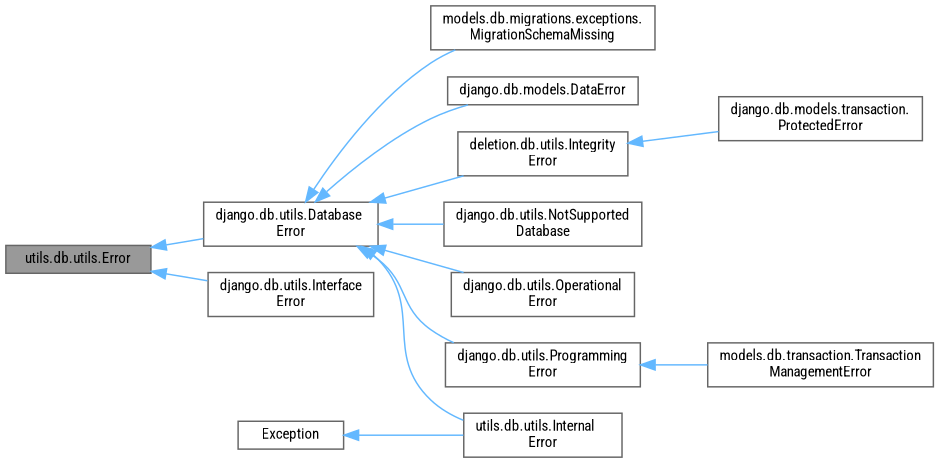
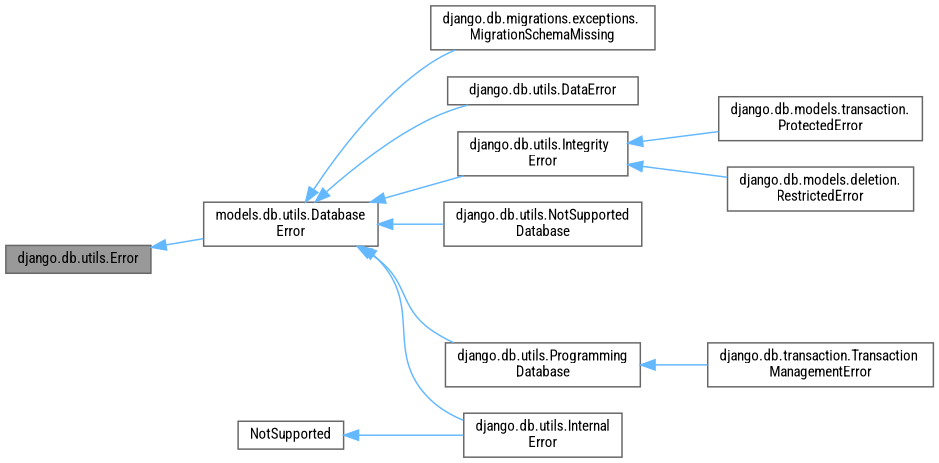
node "models.db.migrations.exceptions. MigrationSchemaMissing": label "models.db.migrations.exceptions. MigrationSchemaMissing" -> "django.db.migrations.exceptions. MigrationSchemaMissing"
node "django.db.models.DataError": label "django.db.models.DataError" -> "django.db.utils.DataError"
node "deletion.db.utils.Integrity Error": label "deletion.db.utils.Integrity Error" -> "django.db.utils.Integrity Error"
node "django.db.models.deletion. RestrictedError": added
node "django.db.utils.Database Error": label "django.db.utils.Database Error" -> "models.db.utils.Database Error"
node "utils.db.utils.Error": label "utils.db.utils.Error" -> "django.db.utils.Error"
node "django.db.utils.Interface Error": removed
node "django.db.utils.Operational Error": removed
node "django.db.utils.Programming Error": label "django.db.utils.Programming Error" -> "django.db.utils.Programming Database"
node "models.db.transaction.Transaction ManagementError": label "models.db.transaction.Transaction ManagementError" -> "django.db.transaction.Transaction ManagementError"
node "Exception": label "Exception" -> "NotSupported"
node "utils.db.utils.Internal Error": label "utils.db.utils.Internal Error" -> "django.db.utils.Internal Error"
